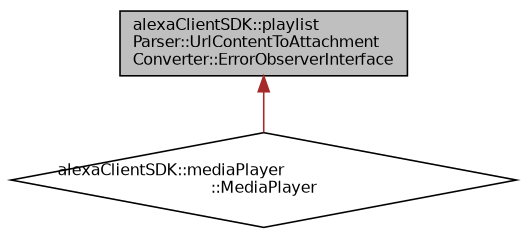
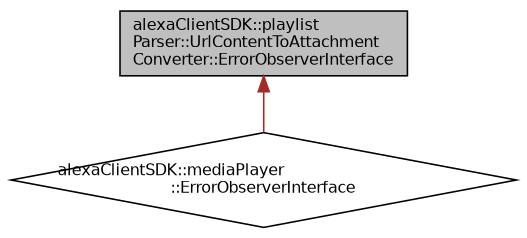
node "alexaClientSDK::mediaPlayer ::MediaPlayer": label "alexaClientSDK::mediaPlayer ::MediaPlayer" -> "alexaClientSDK::mediaPlayer ::ErrorObserverInterface"
